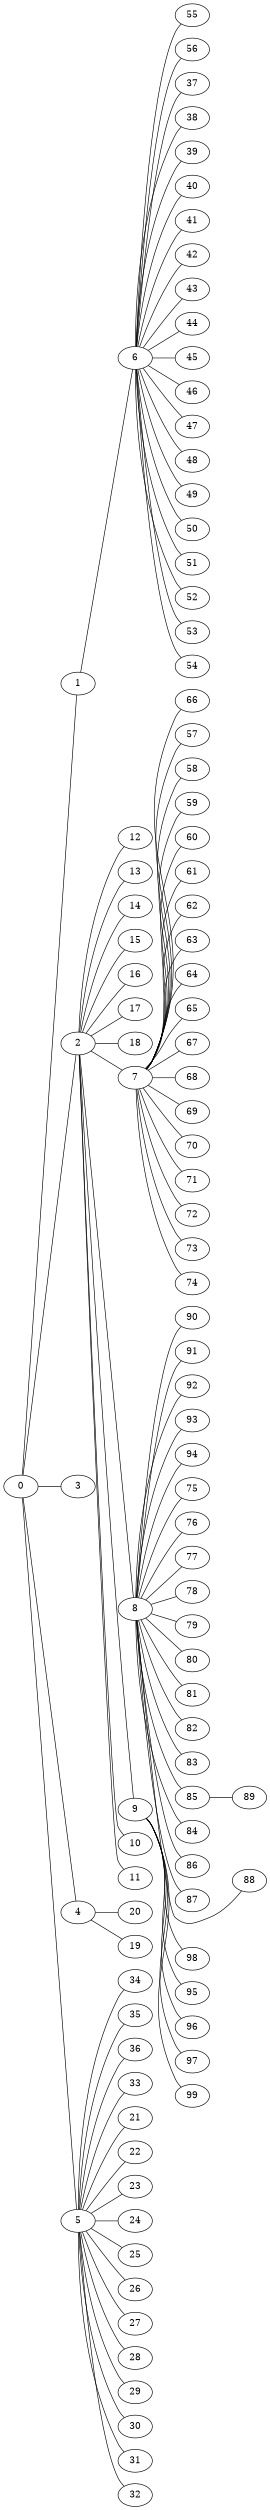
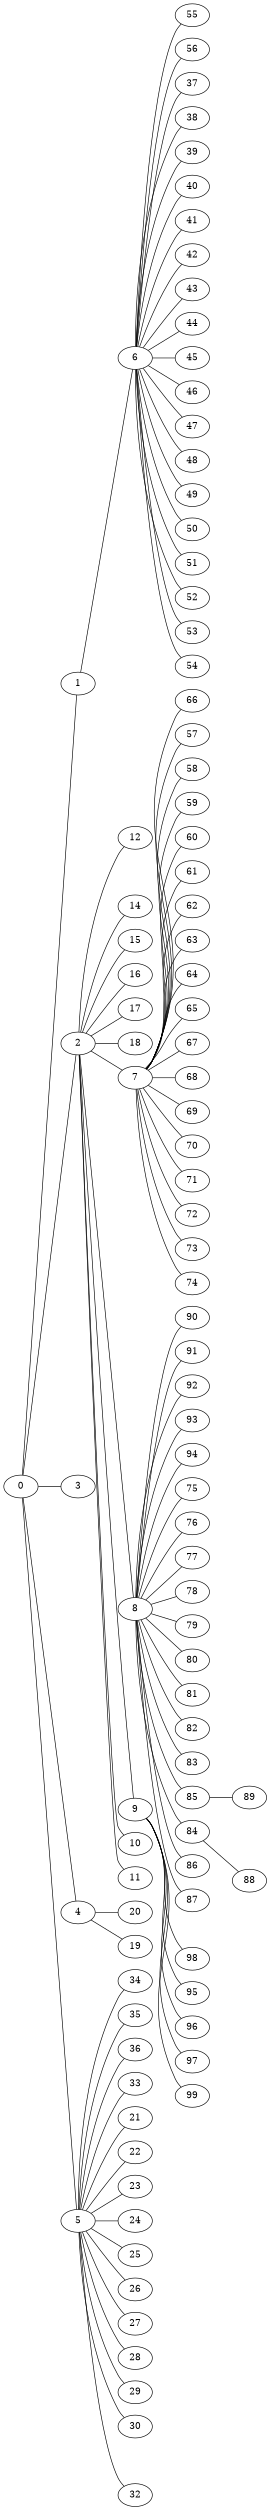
node "13": removed
edge "8" -- "88": now "84" -- "88"
node "31": removed
